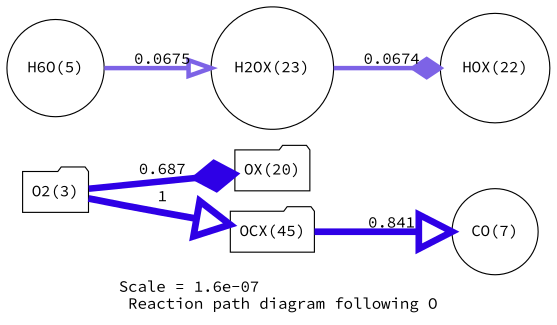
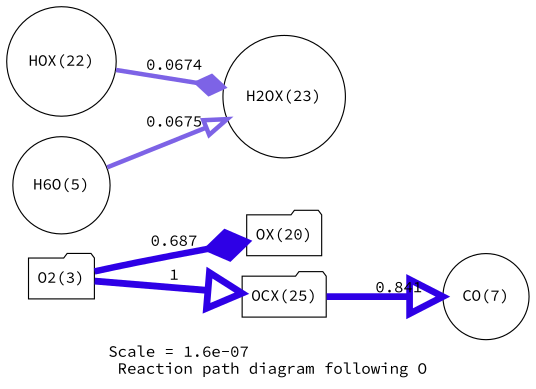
edge "H2OX(23)" -> "HOX(22)": reversed
node "OCX(45)": label "OCX(45)" -> "OCX(25)"
